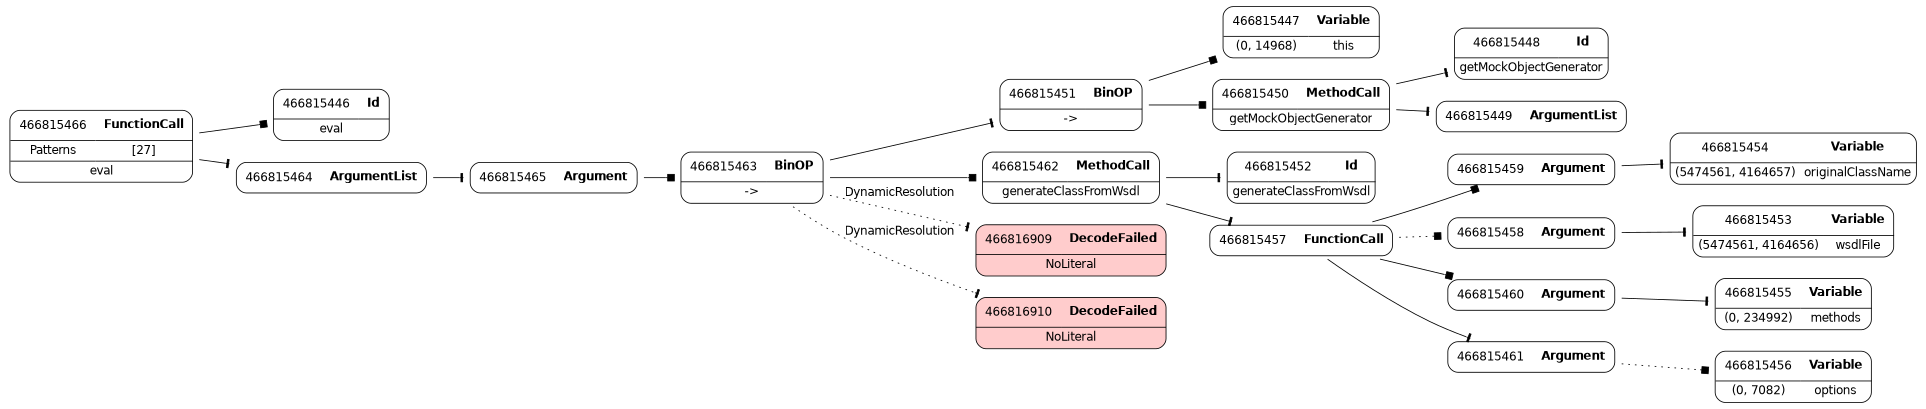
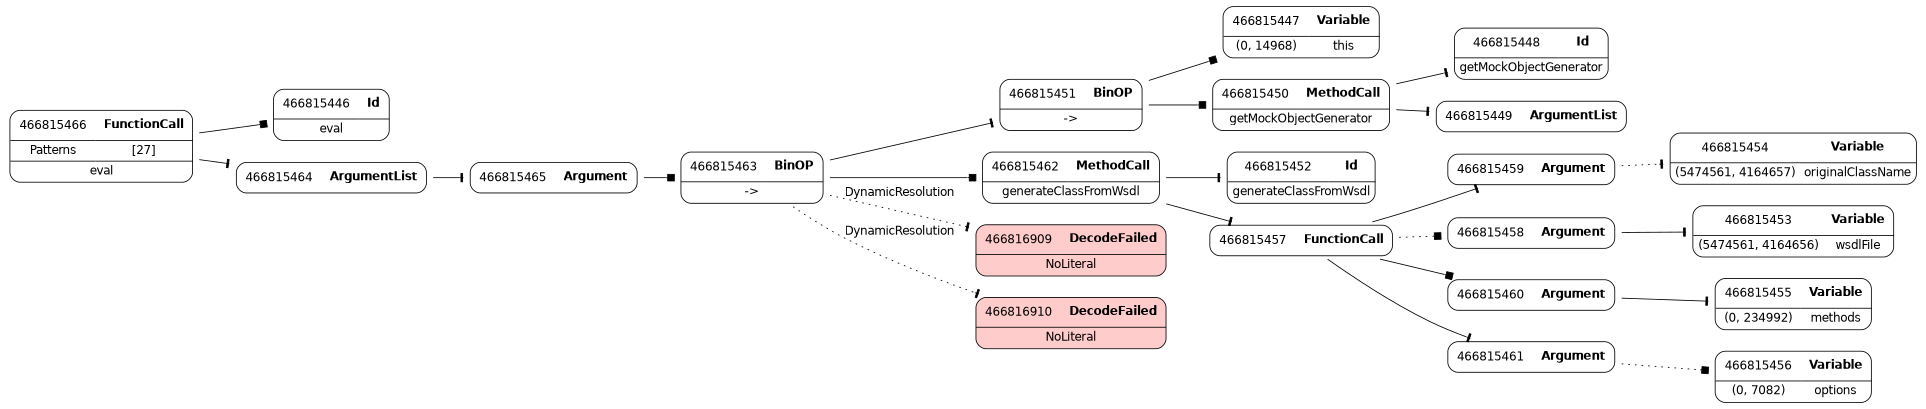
edge "466815459" -> "466815454": style solid -> dotted
edge "466815457" -> "466815459": arrowhead box -> tee
